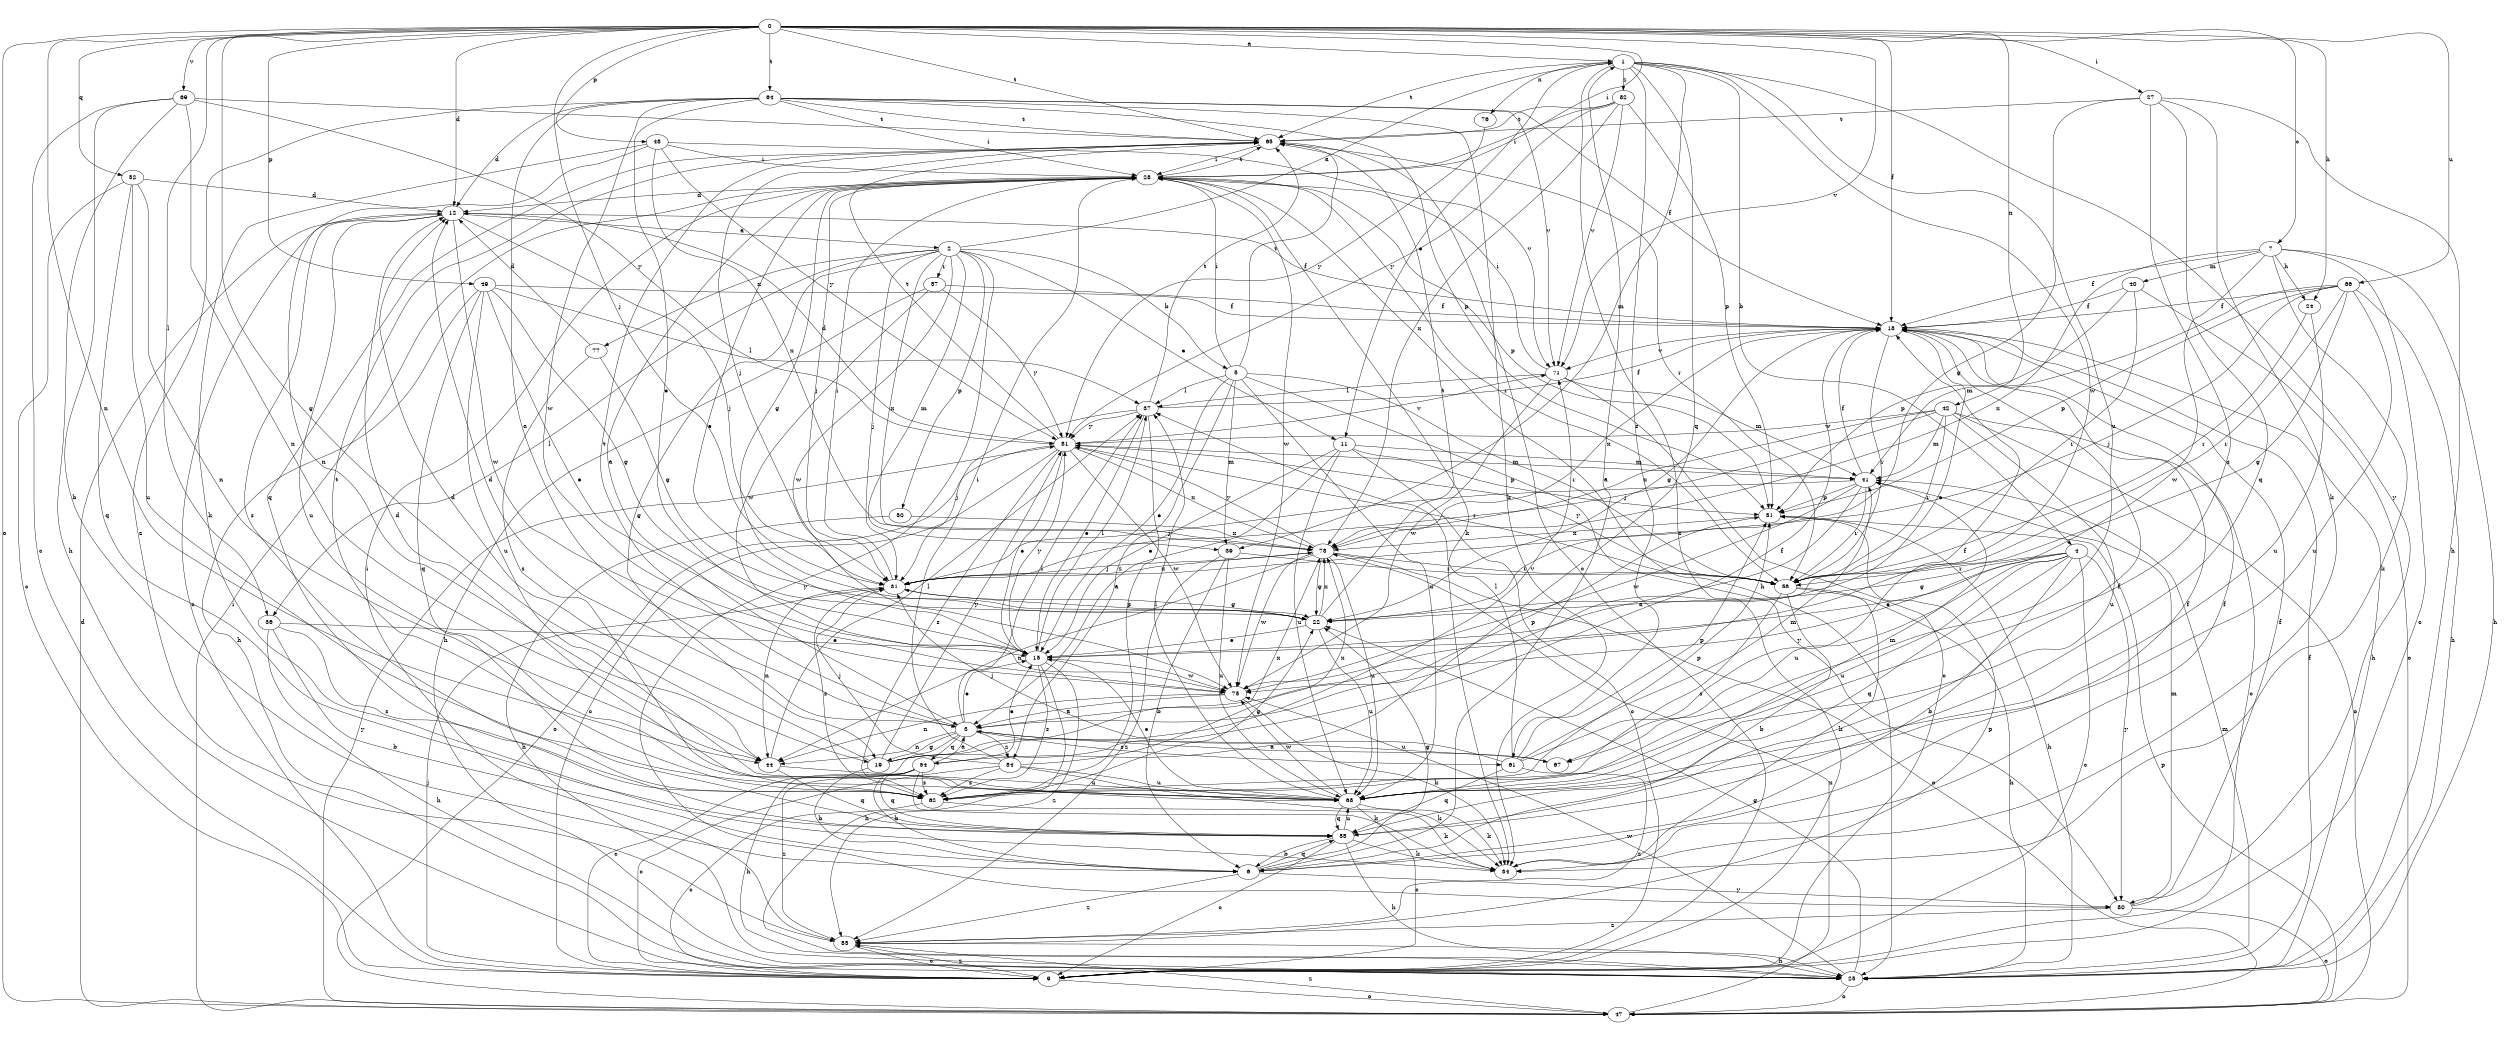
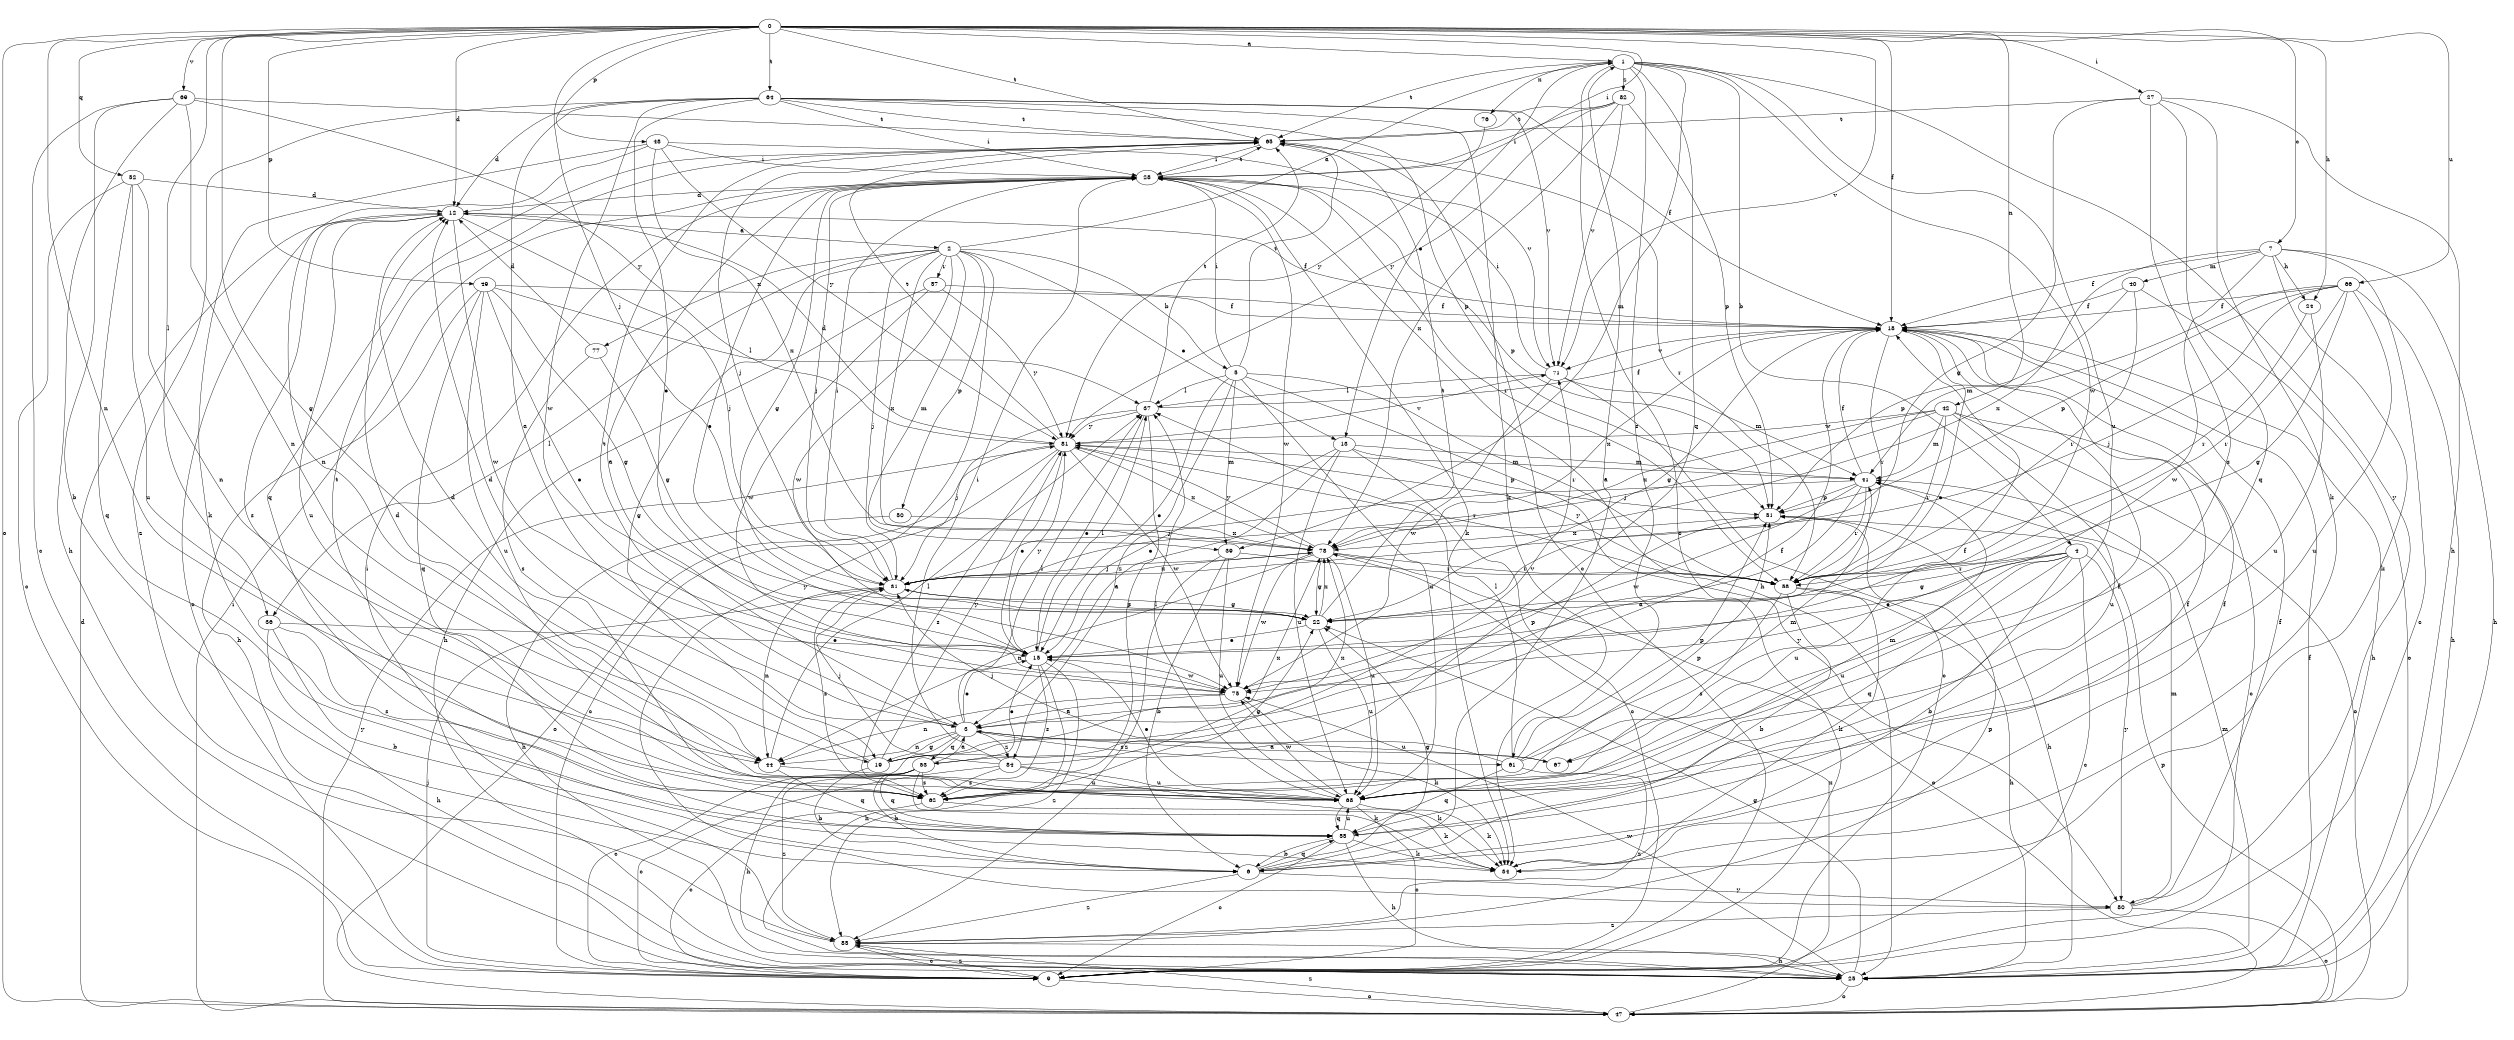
node "11": label "11" -> "13"
node "54": label "54" -> "53"
